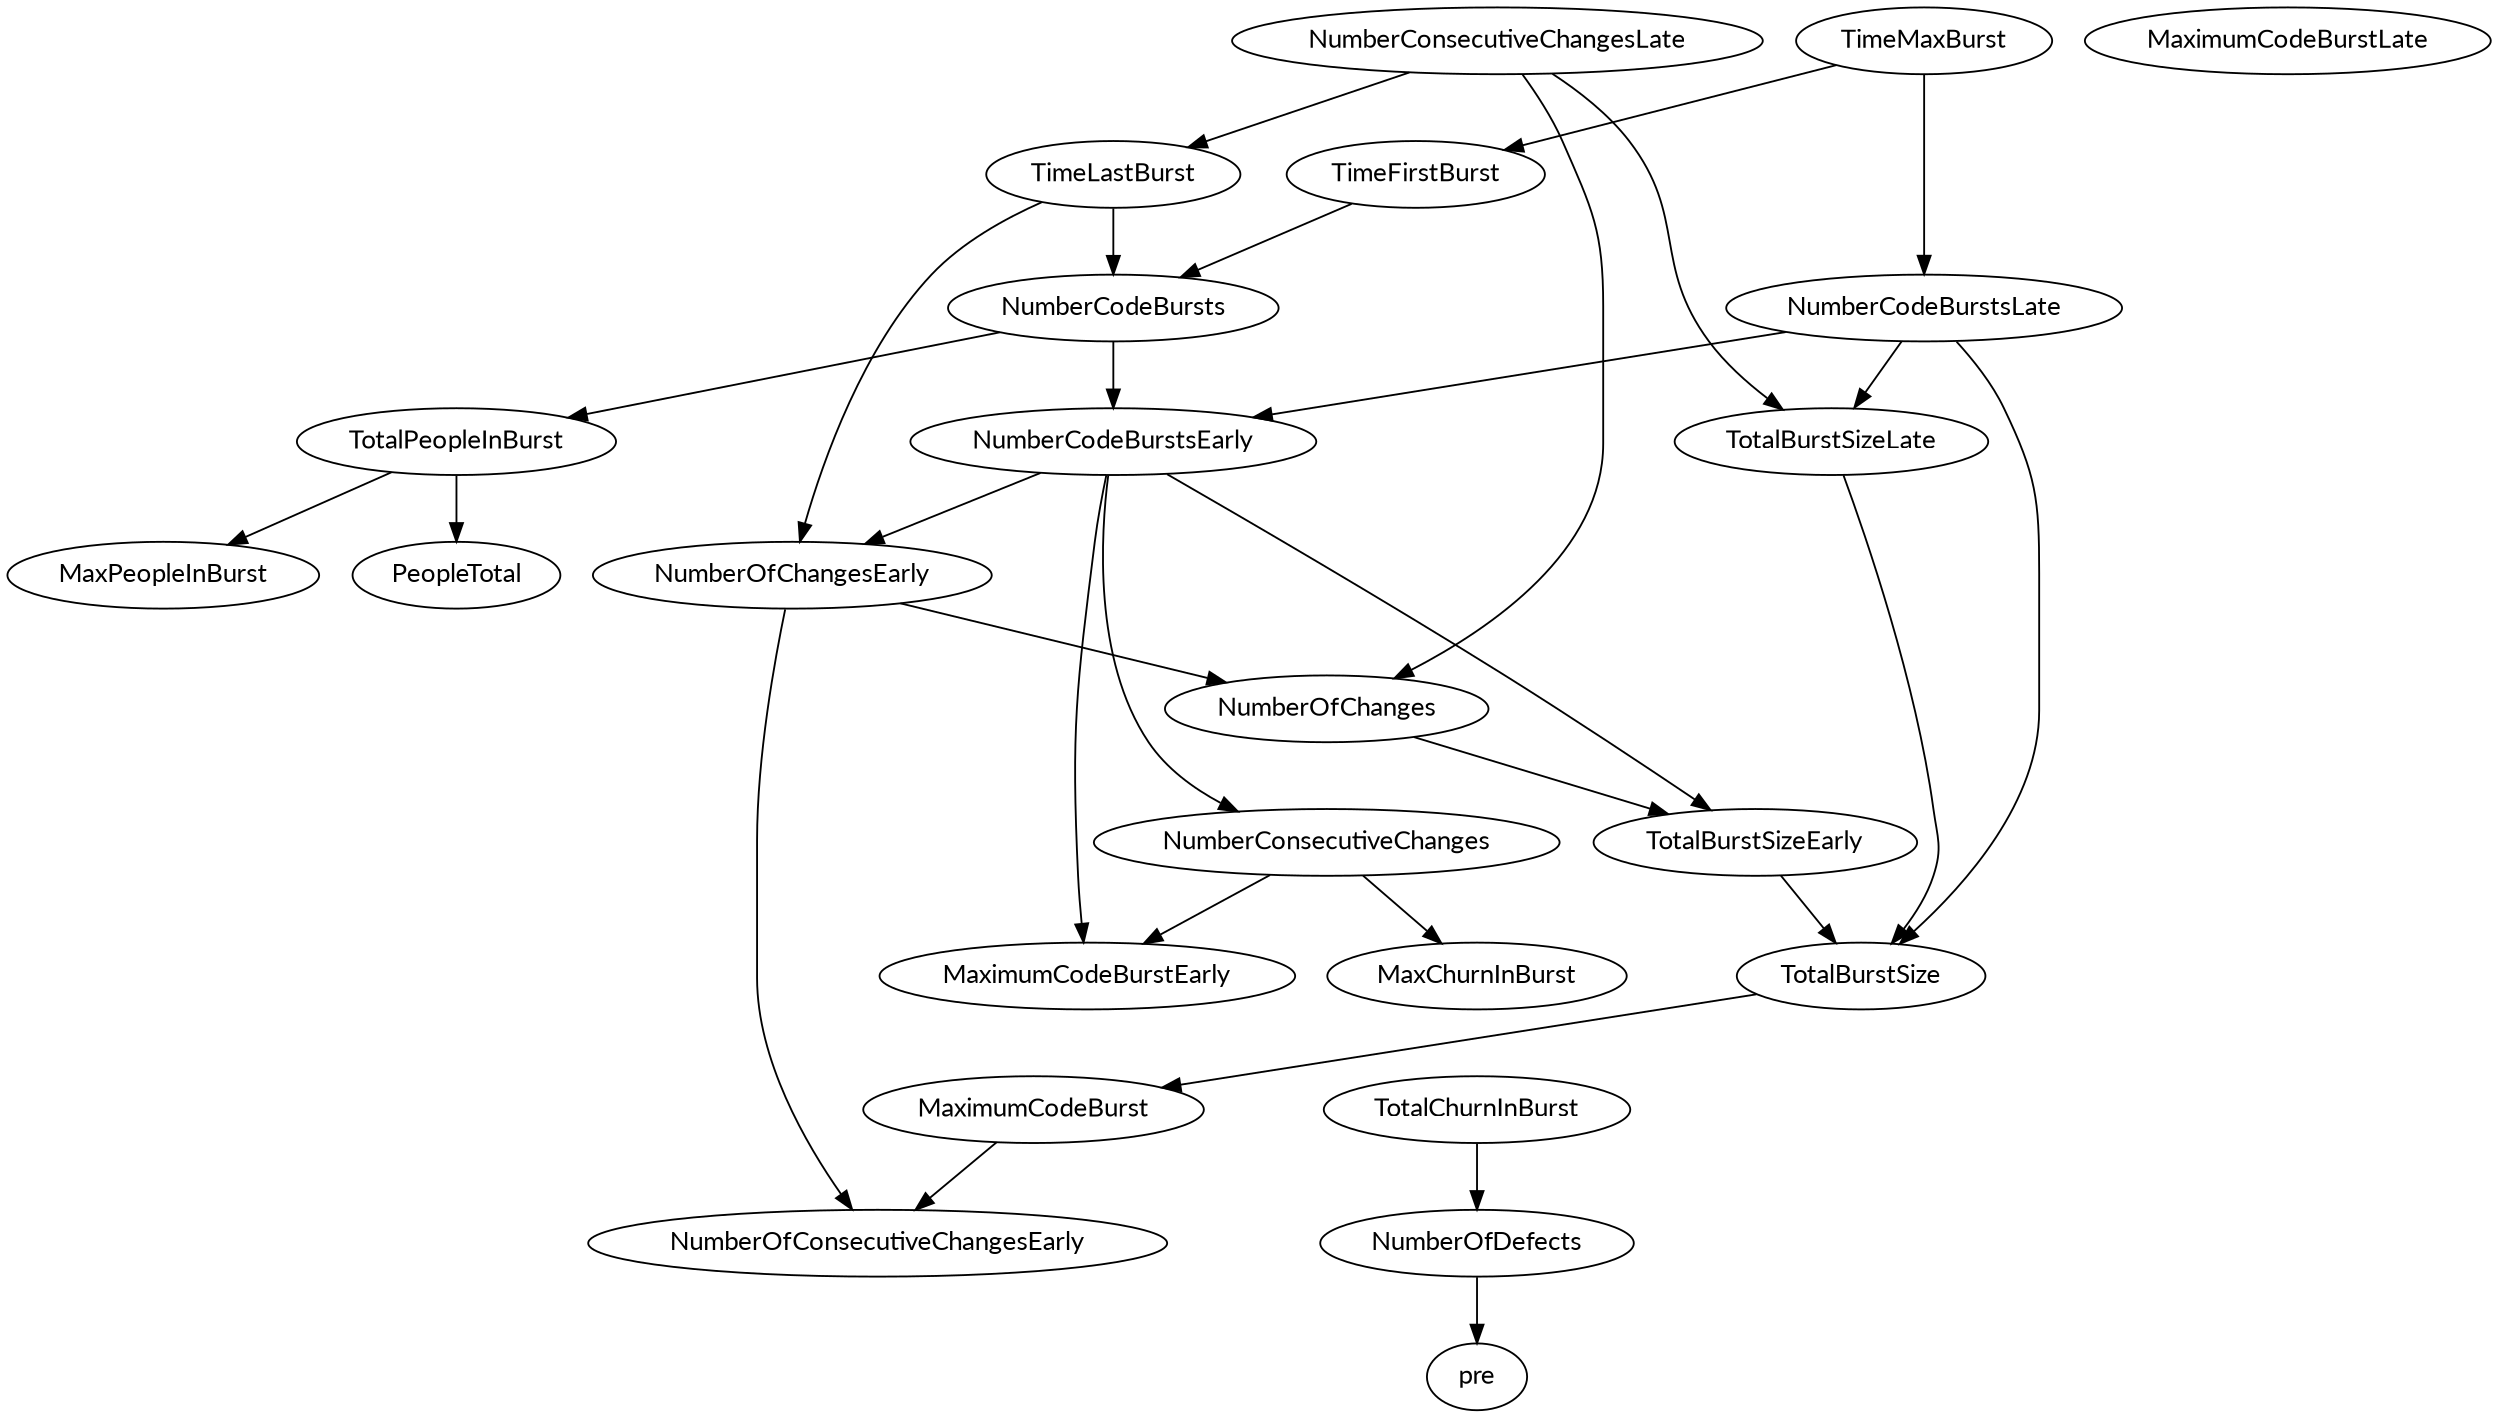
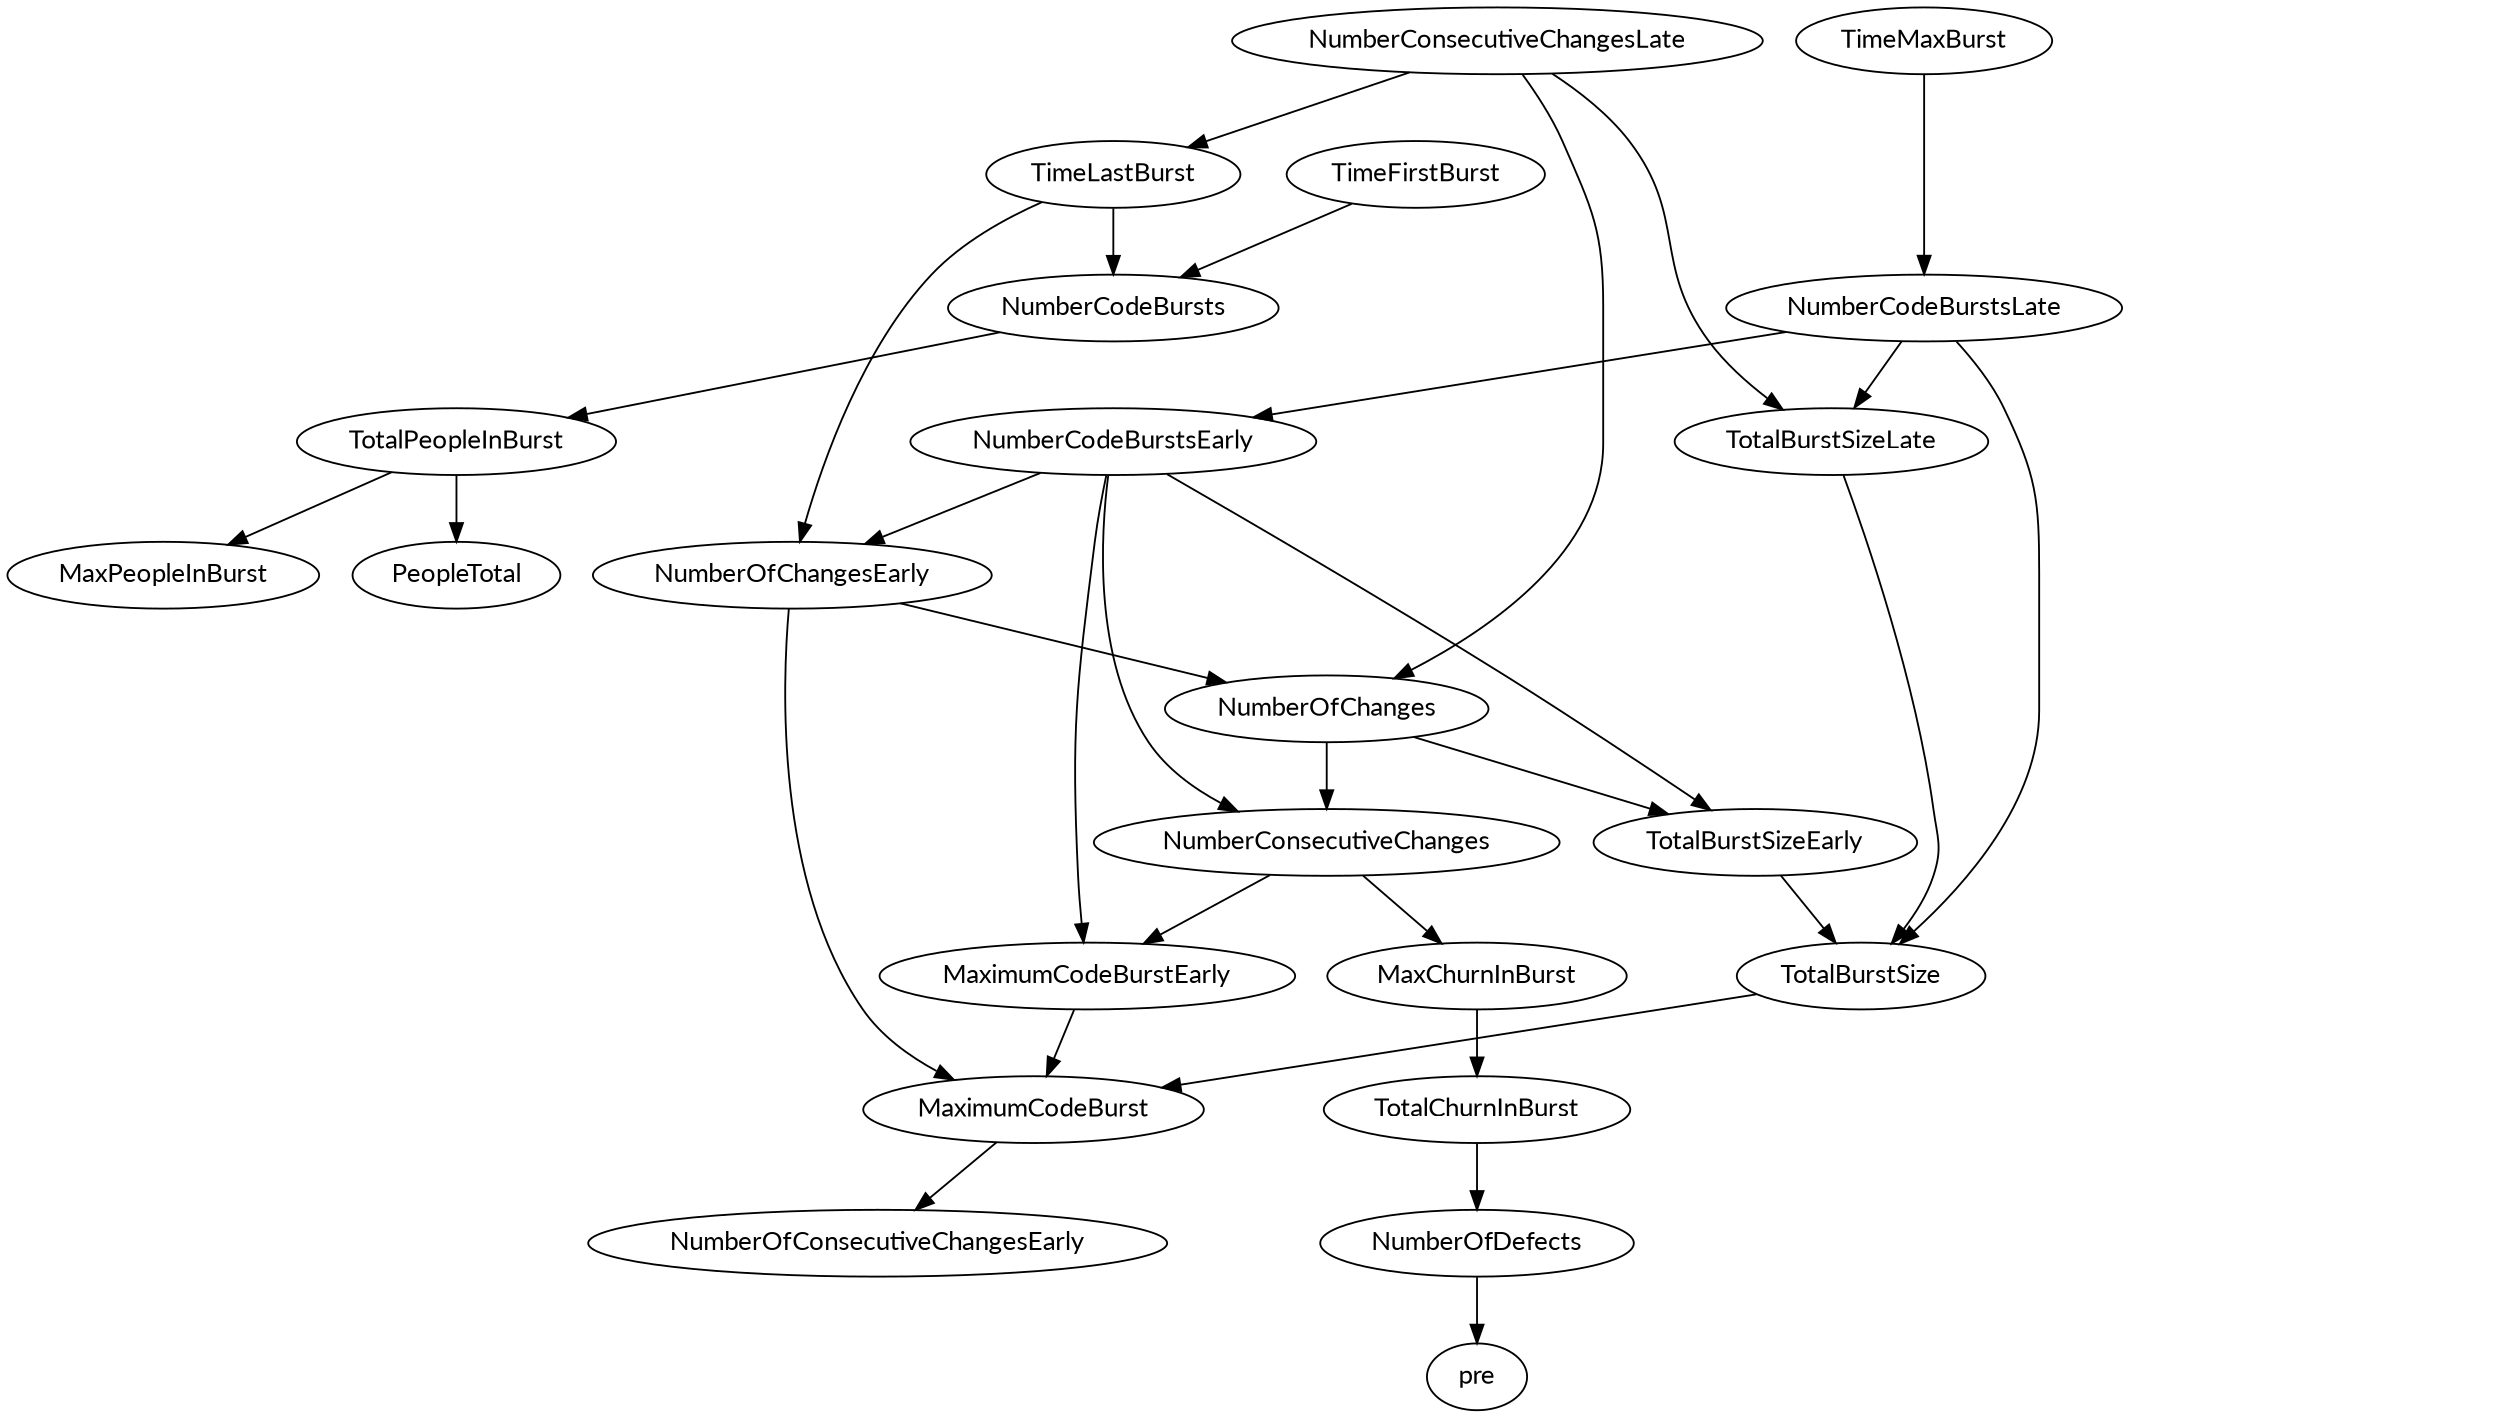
node "MaximumCodeBurstLate": removed
edge "TimeMaxBurst" -> "TimeFirstBurst": removed
edge "NumberCodeBursts" -> "NumberCodeBurstsEarly": removed
edge "NumberOfChanges" -> "NumberConsecutiveChanges": added
edge "NumberOfChangesEarly" -> "NumberOfConsecutiveChangesEarly": now "NumberOfChangesEarly" -> "MaximumCodeBurst"
edge "MaxChurnInBurst" -> "TotalChurnInBurst": added
edge "MaximumCodeBurstEarly" -> "MaximumCodeBurst": added
